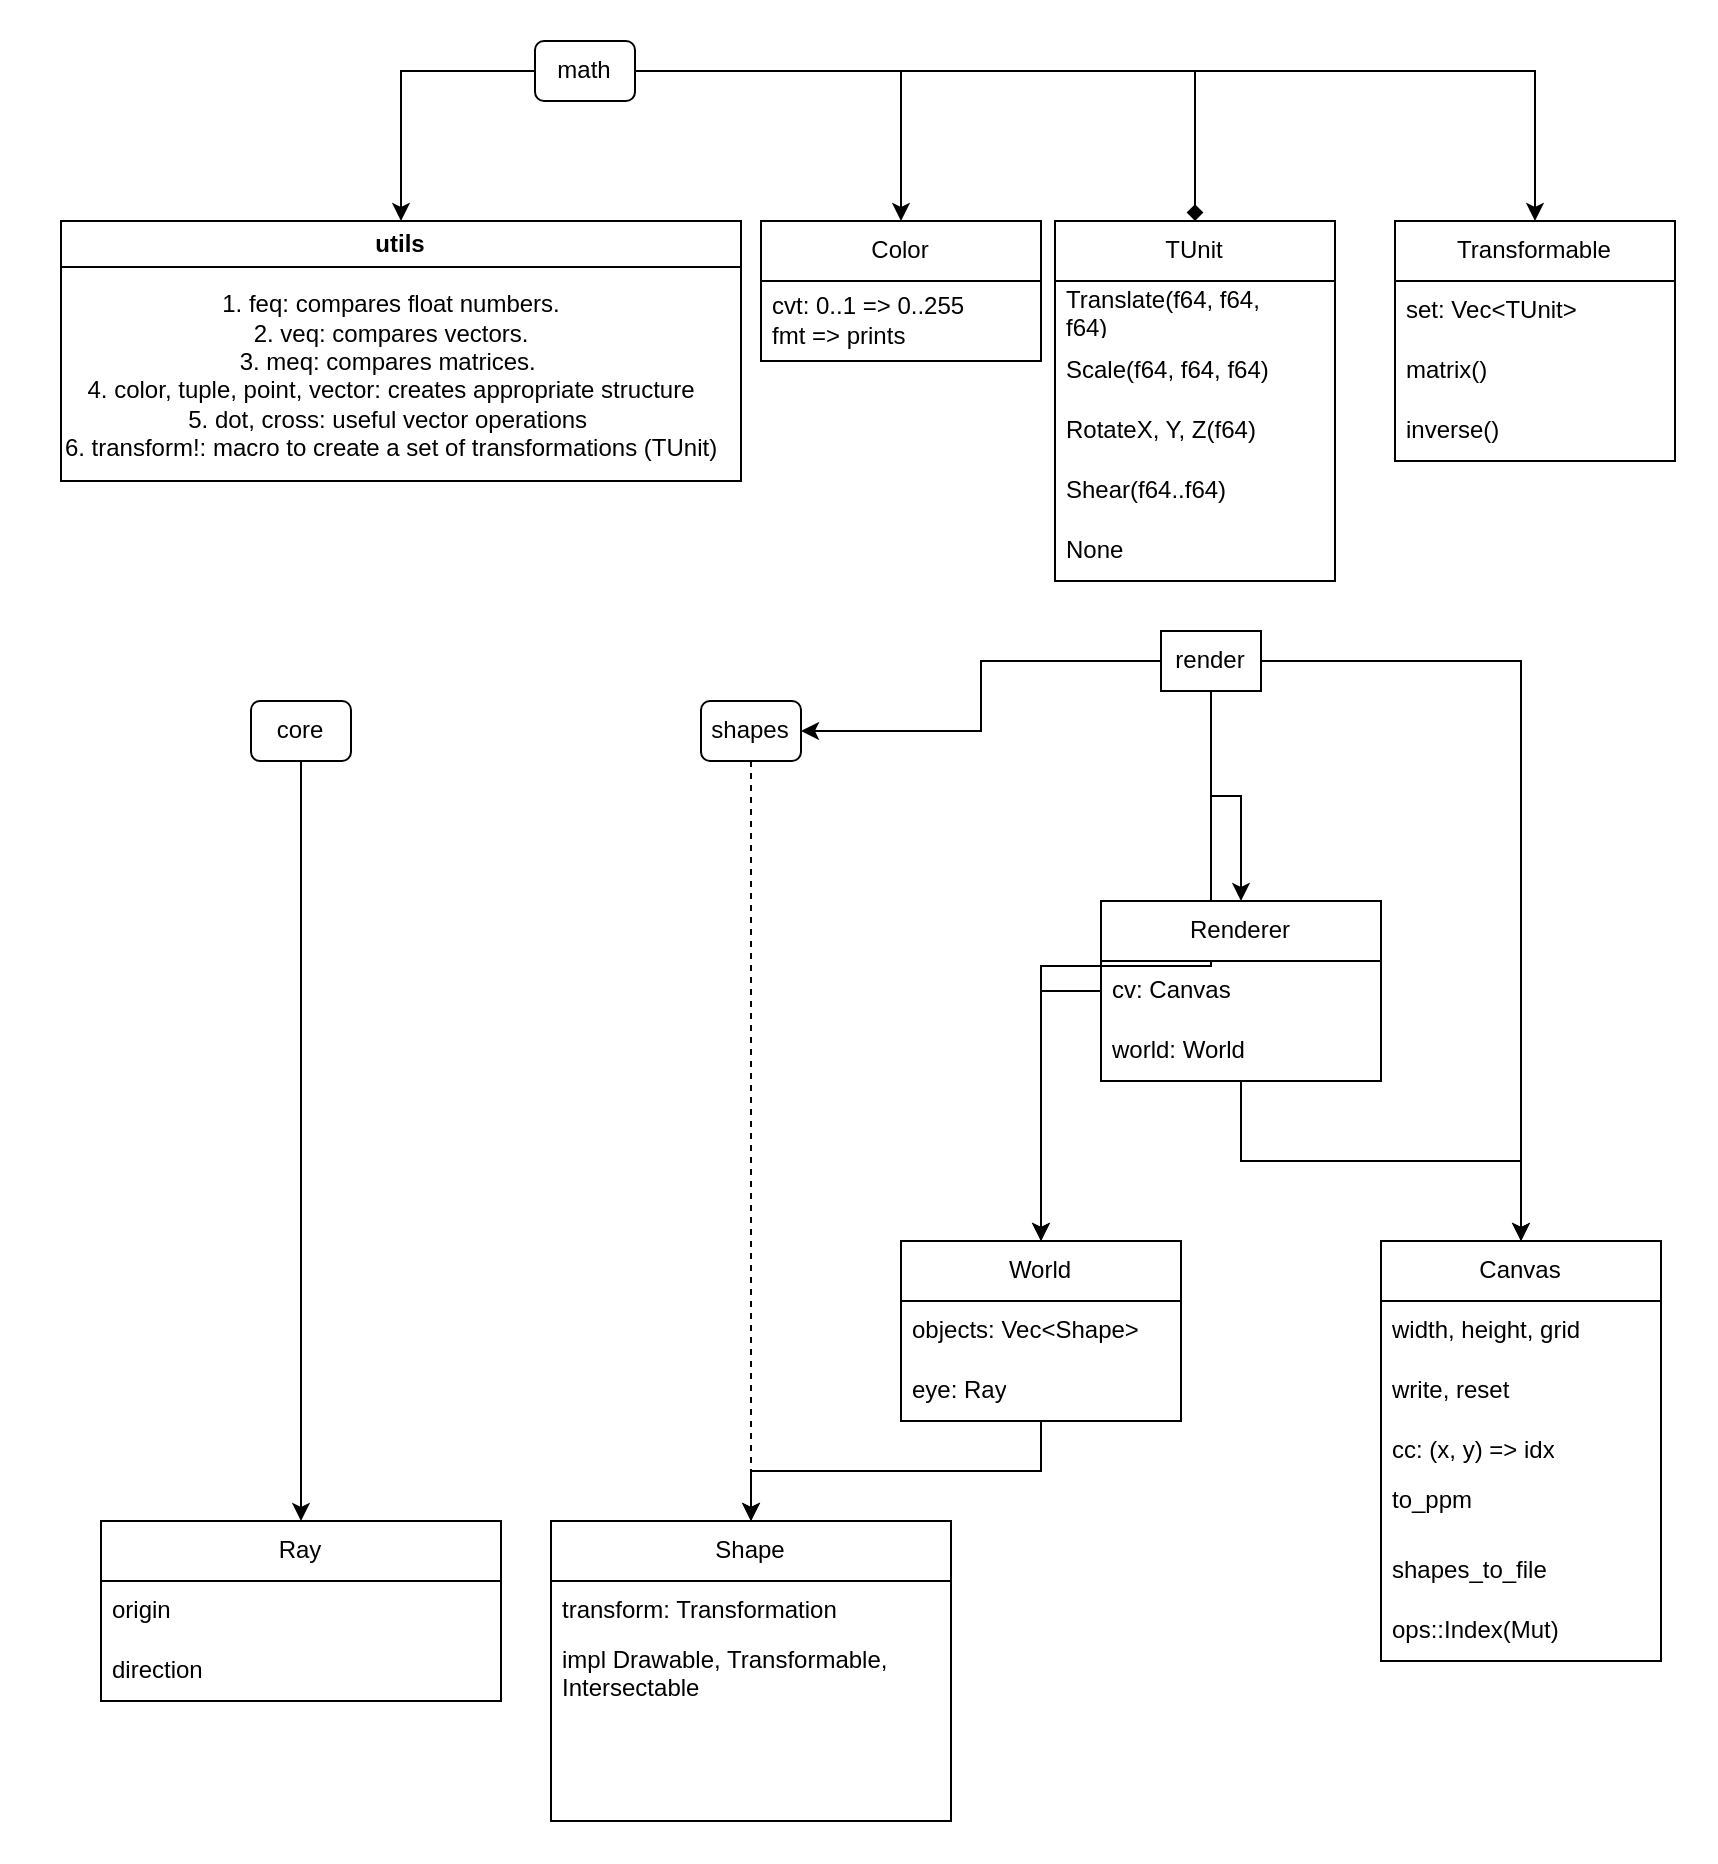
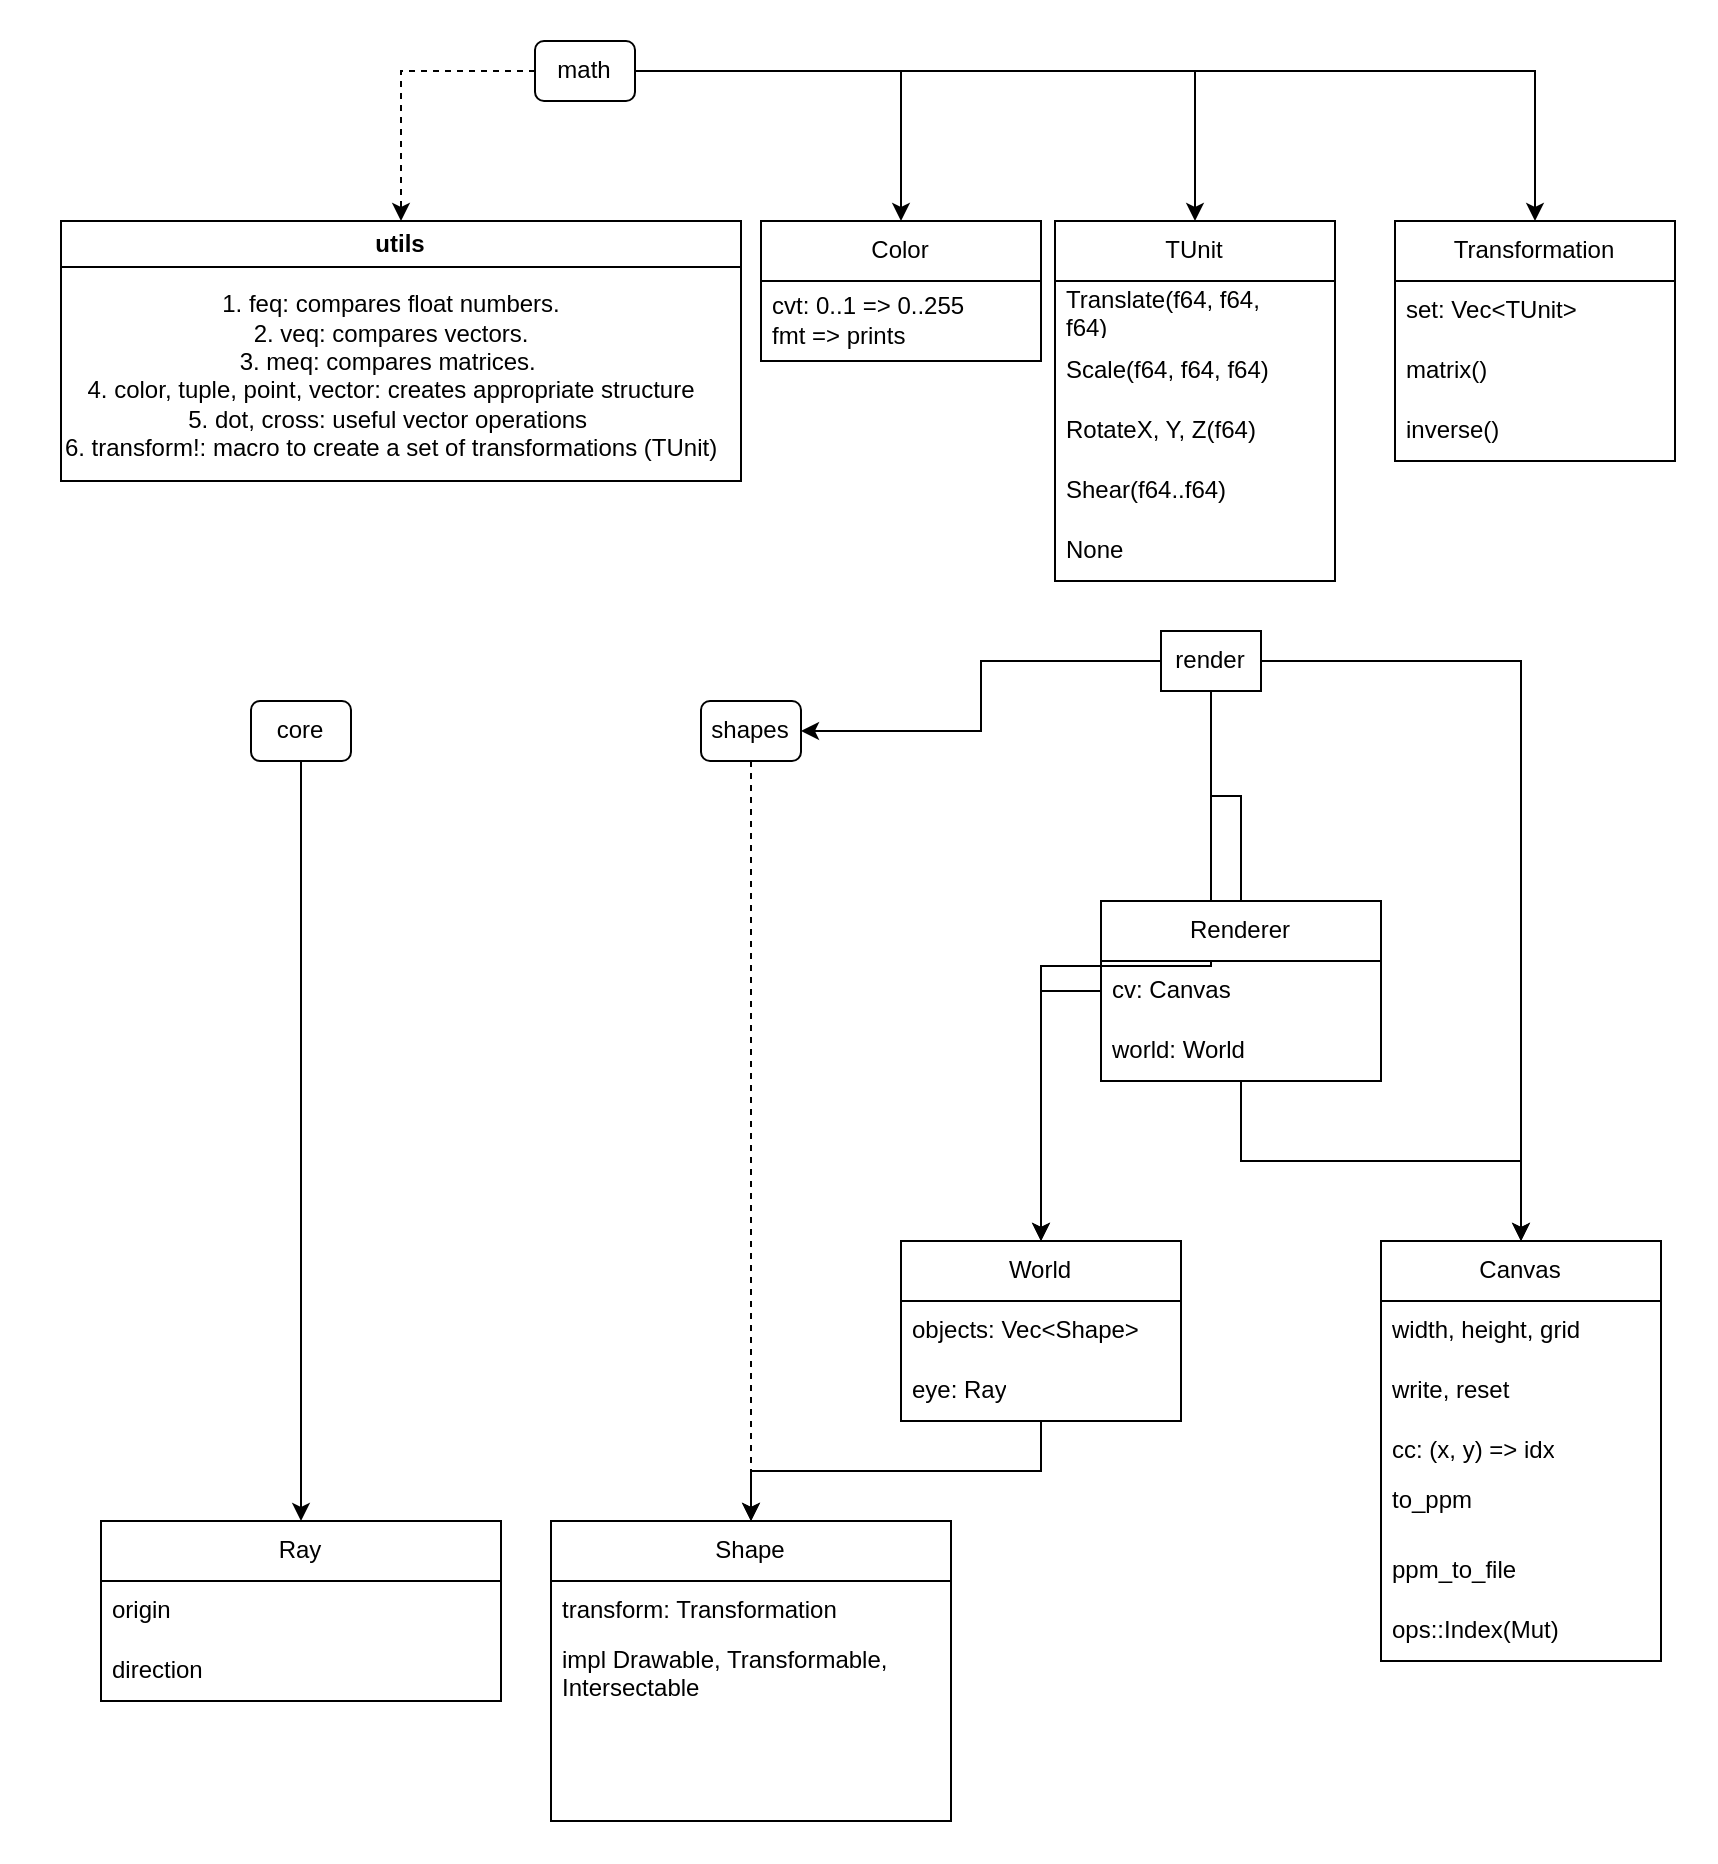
edge "math" -> "utils": style solid -> dashed
edge "math" -> "TUnit": arrowhead diamond -> classic
node "Transformable": label "Transformable" -> "Transformation"
edge "render" -> "Renderer": arrowhead classic -> none
node "shapes_to_file": label "shapes_to_file" -> "ppm_to_file"
